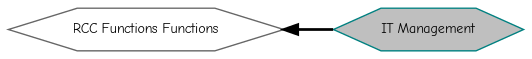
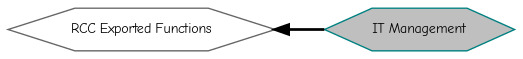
node "RCC Functions Functions": label "RCC Functions Functions" -> "RCC Exported Functions"
